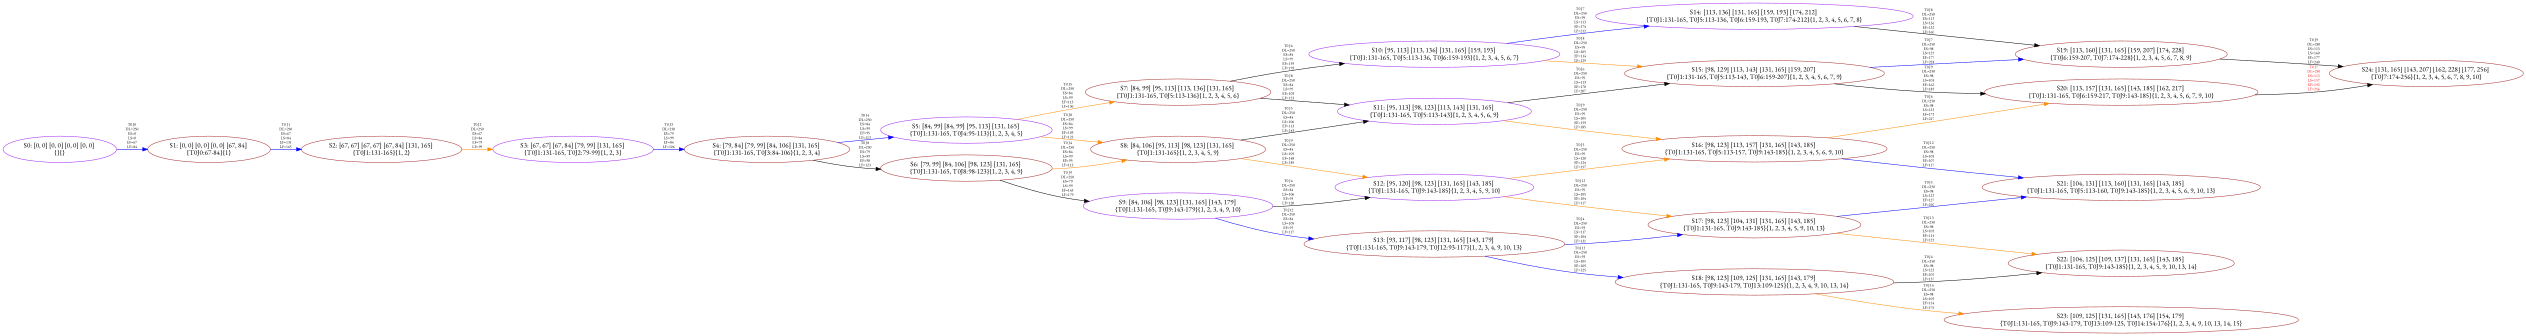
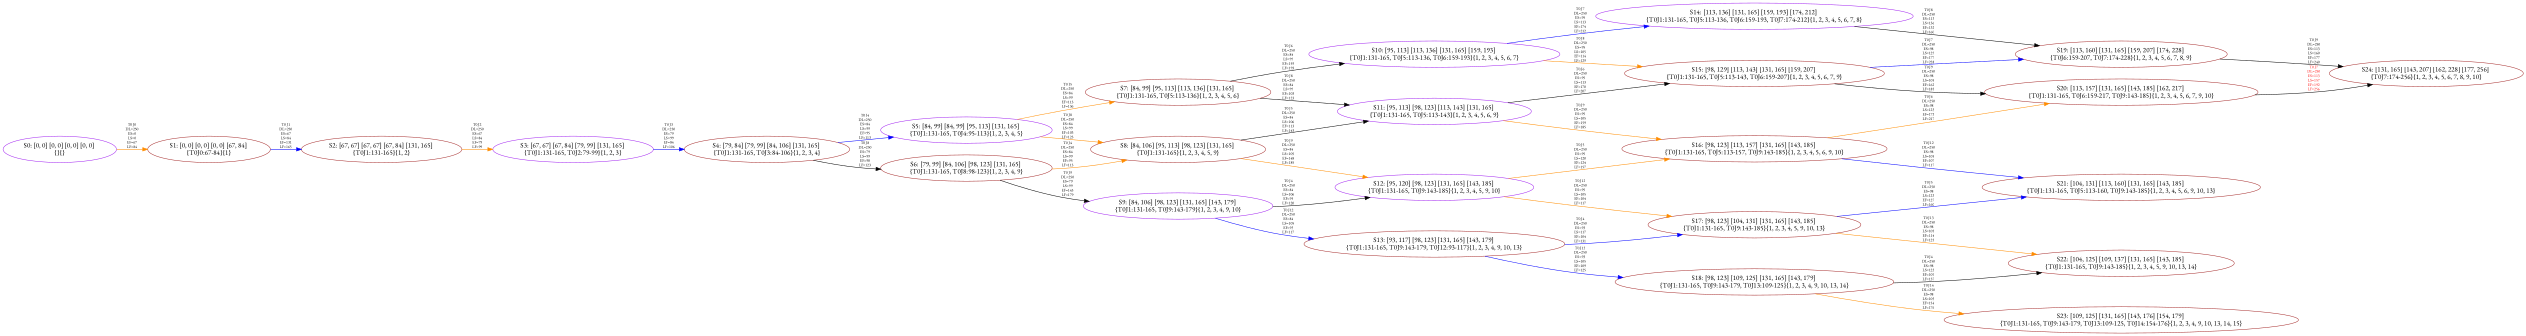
edge "S0: [0, 0] [0, 0] [0, 0] [0, 0] {}{}" -> "S1: [0, 0] [0, 0] [0, 0] [67, 84] {T0J0:67-84}{1}": color blue -> darkorange
